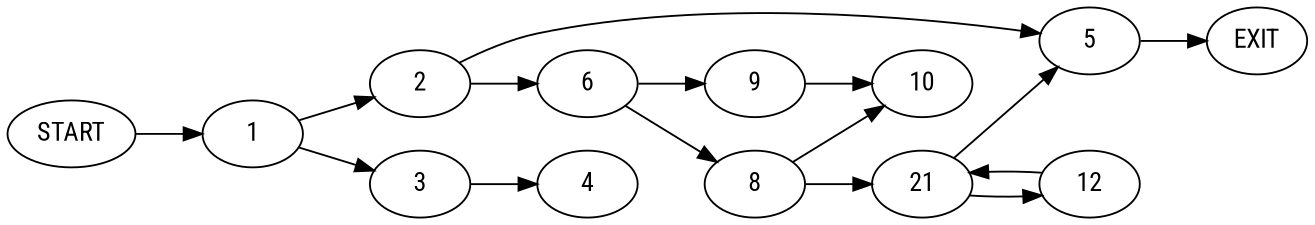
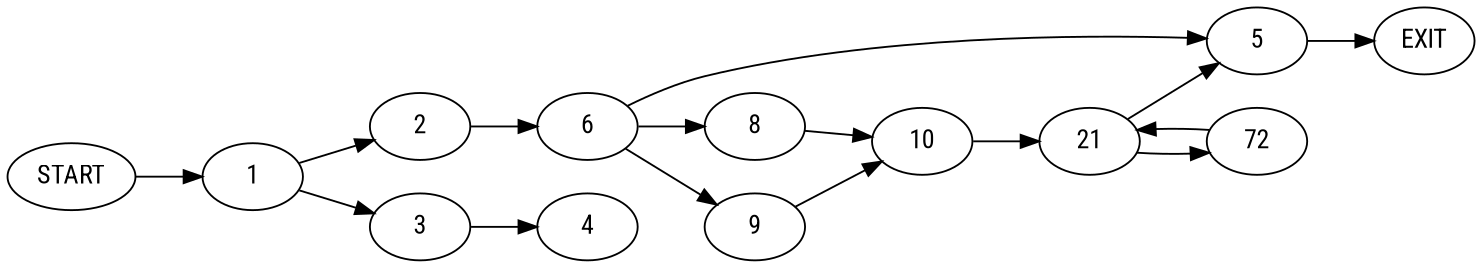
edge "2" -> "5": now "6" -> "5"
edge "8" -> "21": now "10" -> "21"
node "12": label "12" -> "72"
